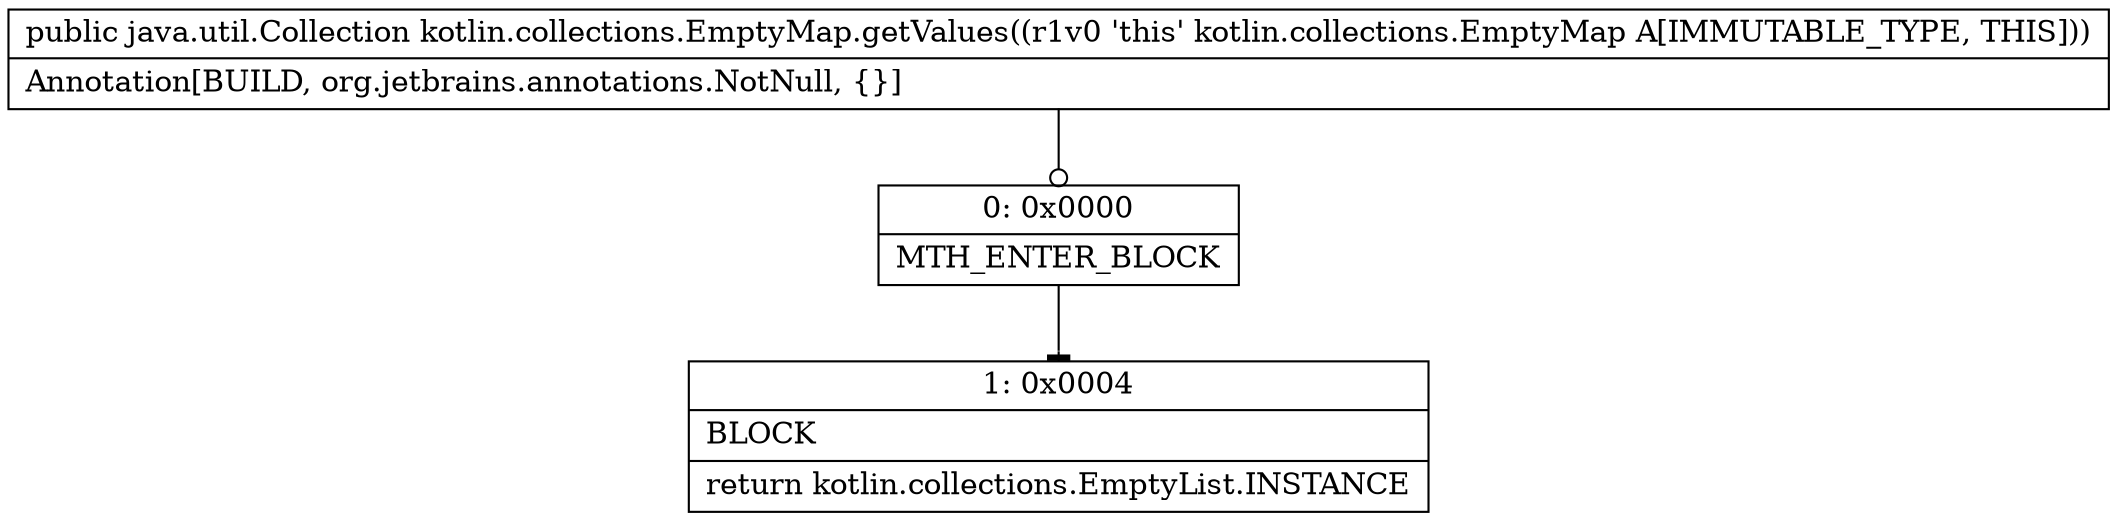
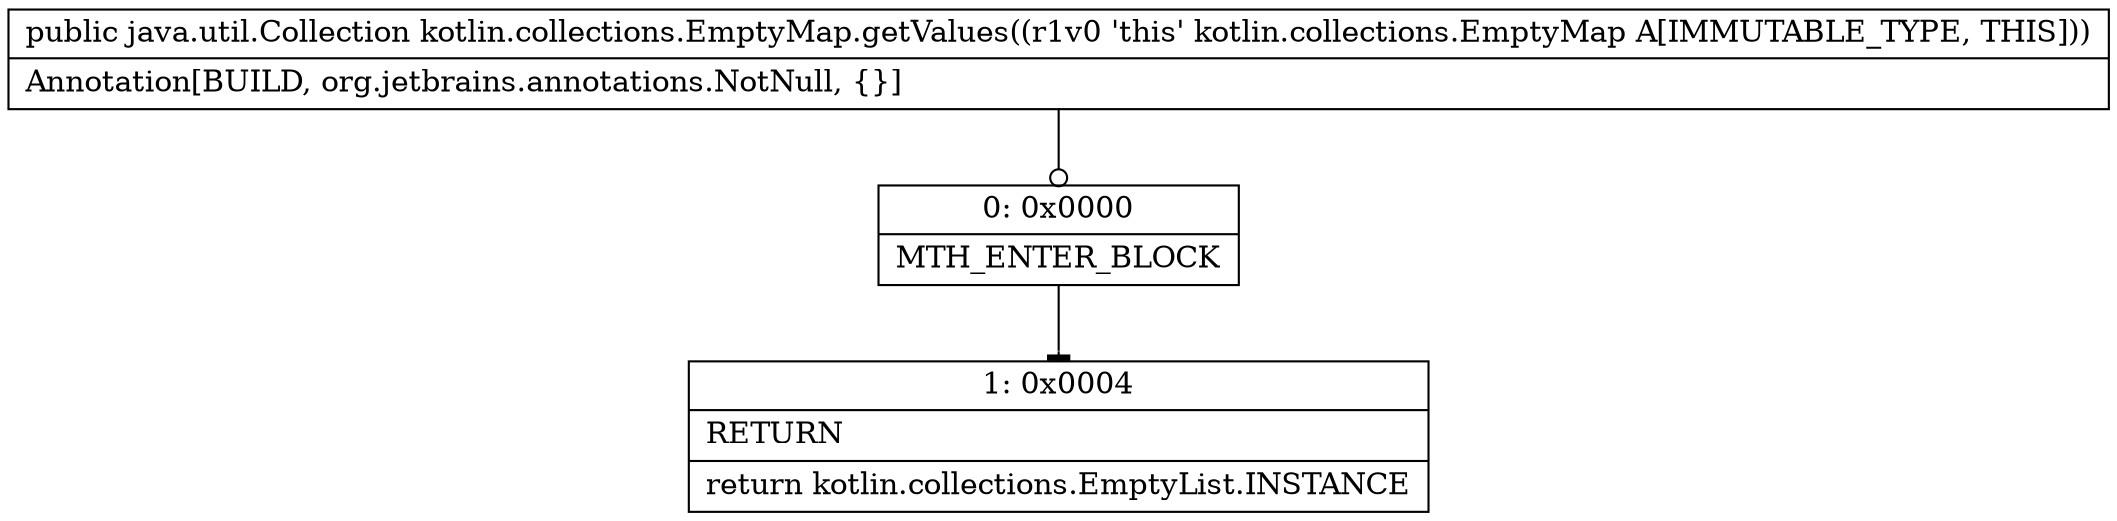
node "1: 0x0004": text "BLOCK" -> "RETURN"
